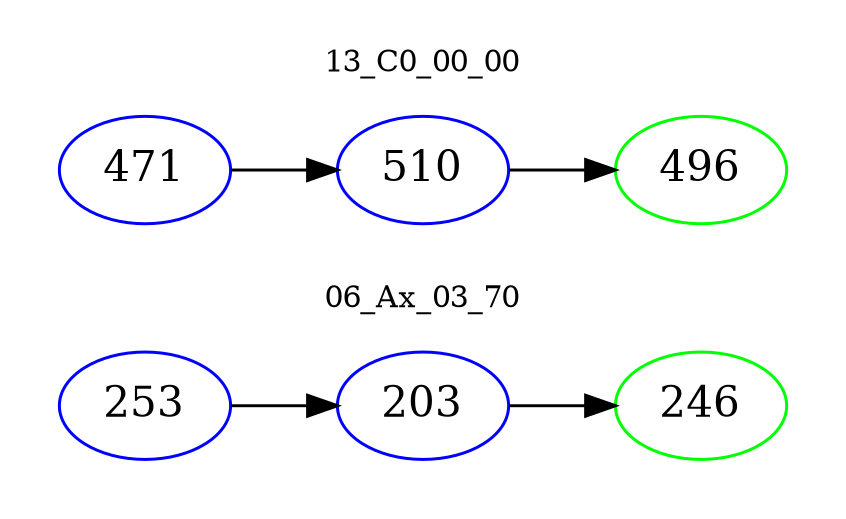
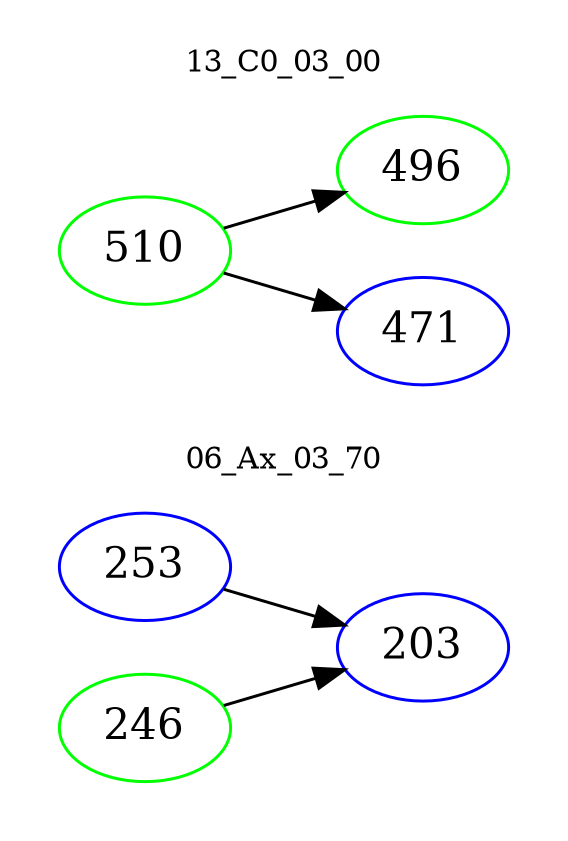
cluster "13_C0_00_00": label "13_C0_00_00" -> "13_C0_03_00"
edge "471" -> "510": reversed
node "510": color blue -> green
edge "203" -> "246": reversed
